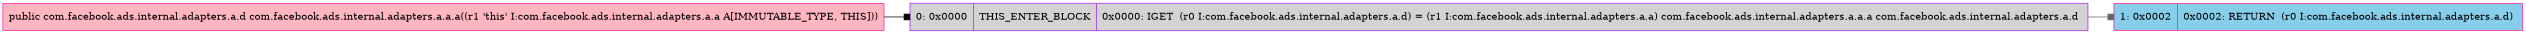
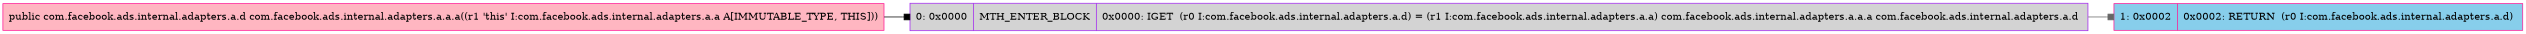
node "0: 0x0000": text "THIS_ENTER_BLOCK" -> "MTH_ENTER_BLOCK"
